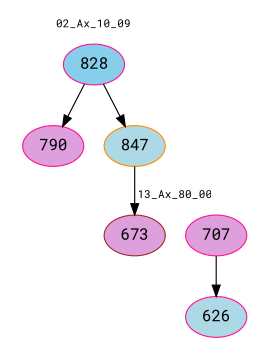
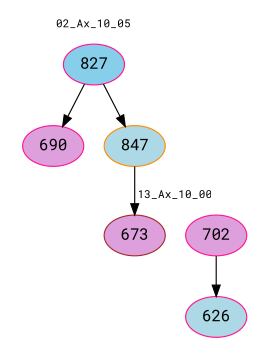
cluster "02_Ax_10_09": label "02_Ax_10_09" -> "02_Ax_10_05"
node "828": label "828" -> "827"
node "790": label "790" -> "690"
cluster "13_Ax_80_00": label "13_Ax_80_00" -> "13_Ax_10_00"
node "707": label "707" -> "702"
